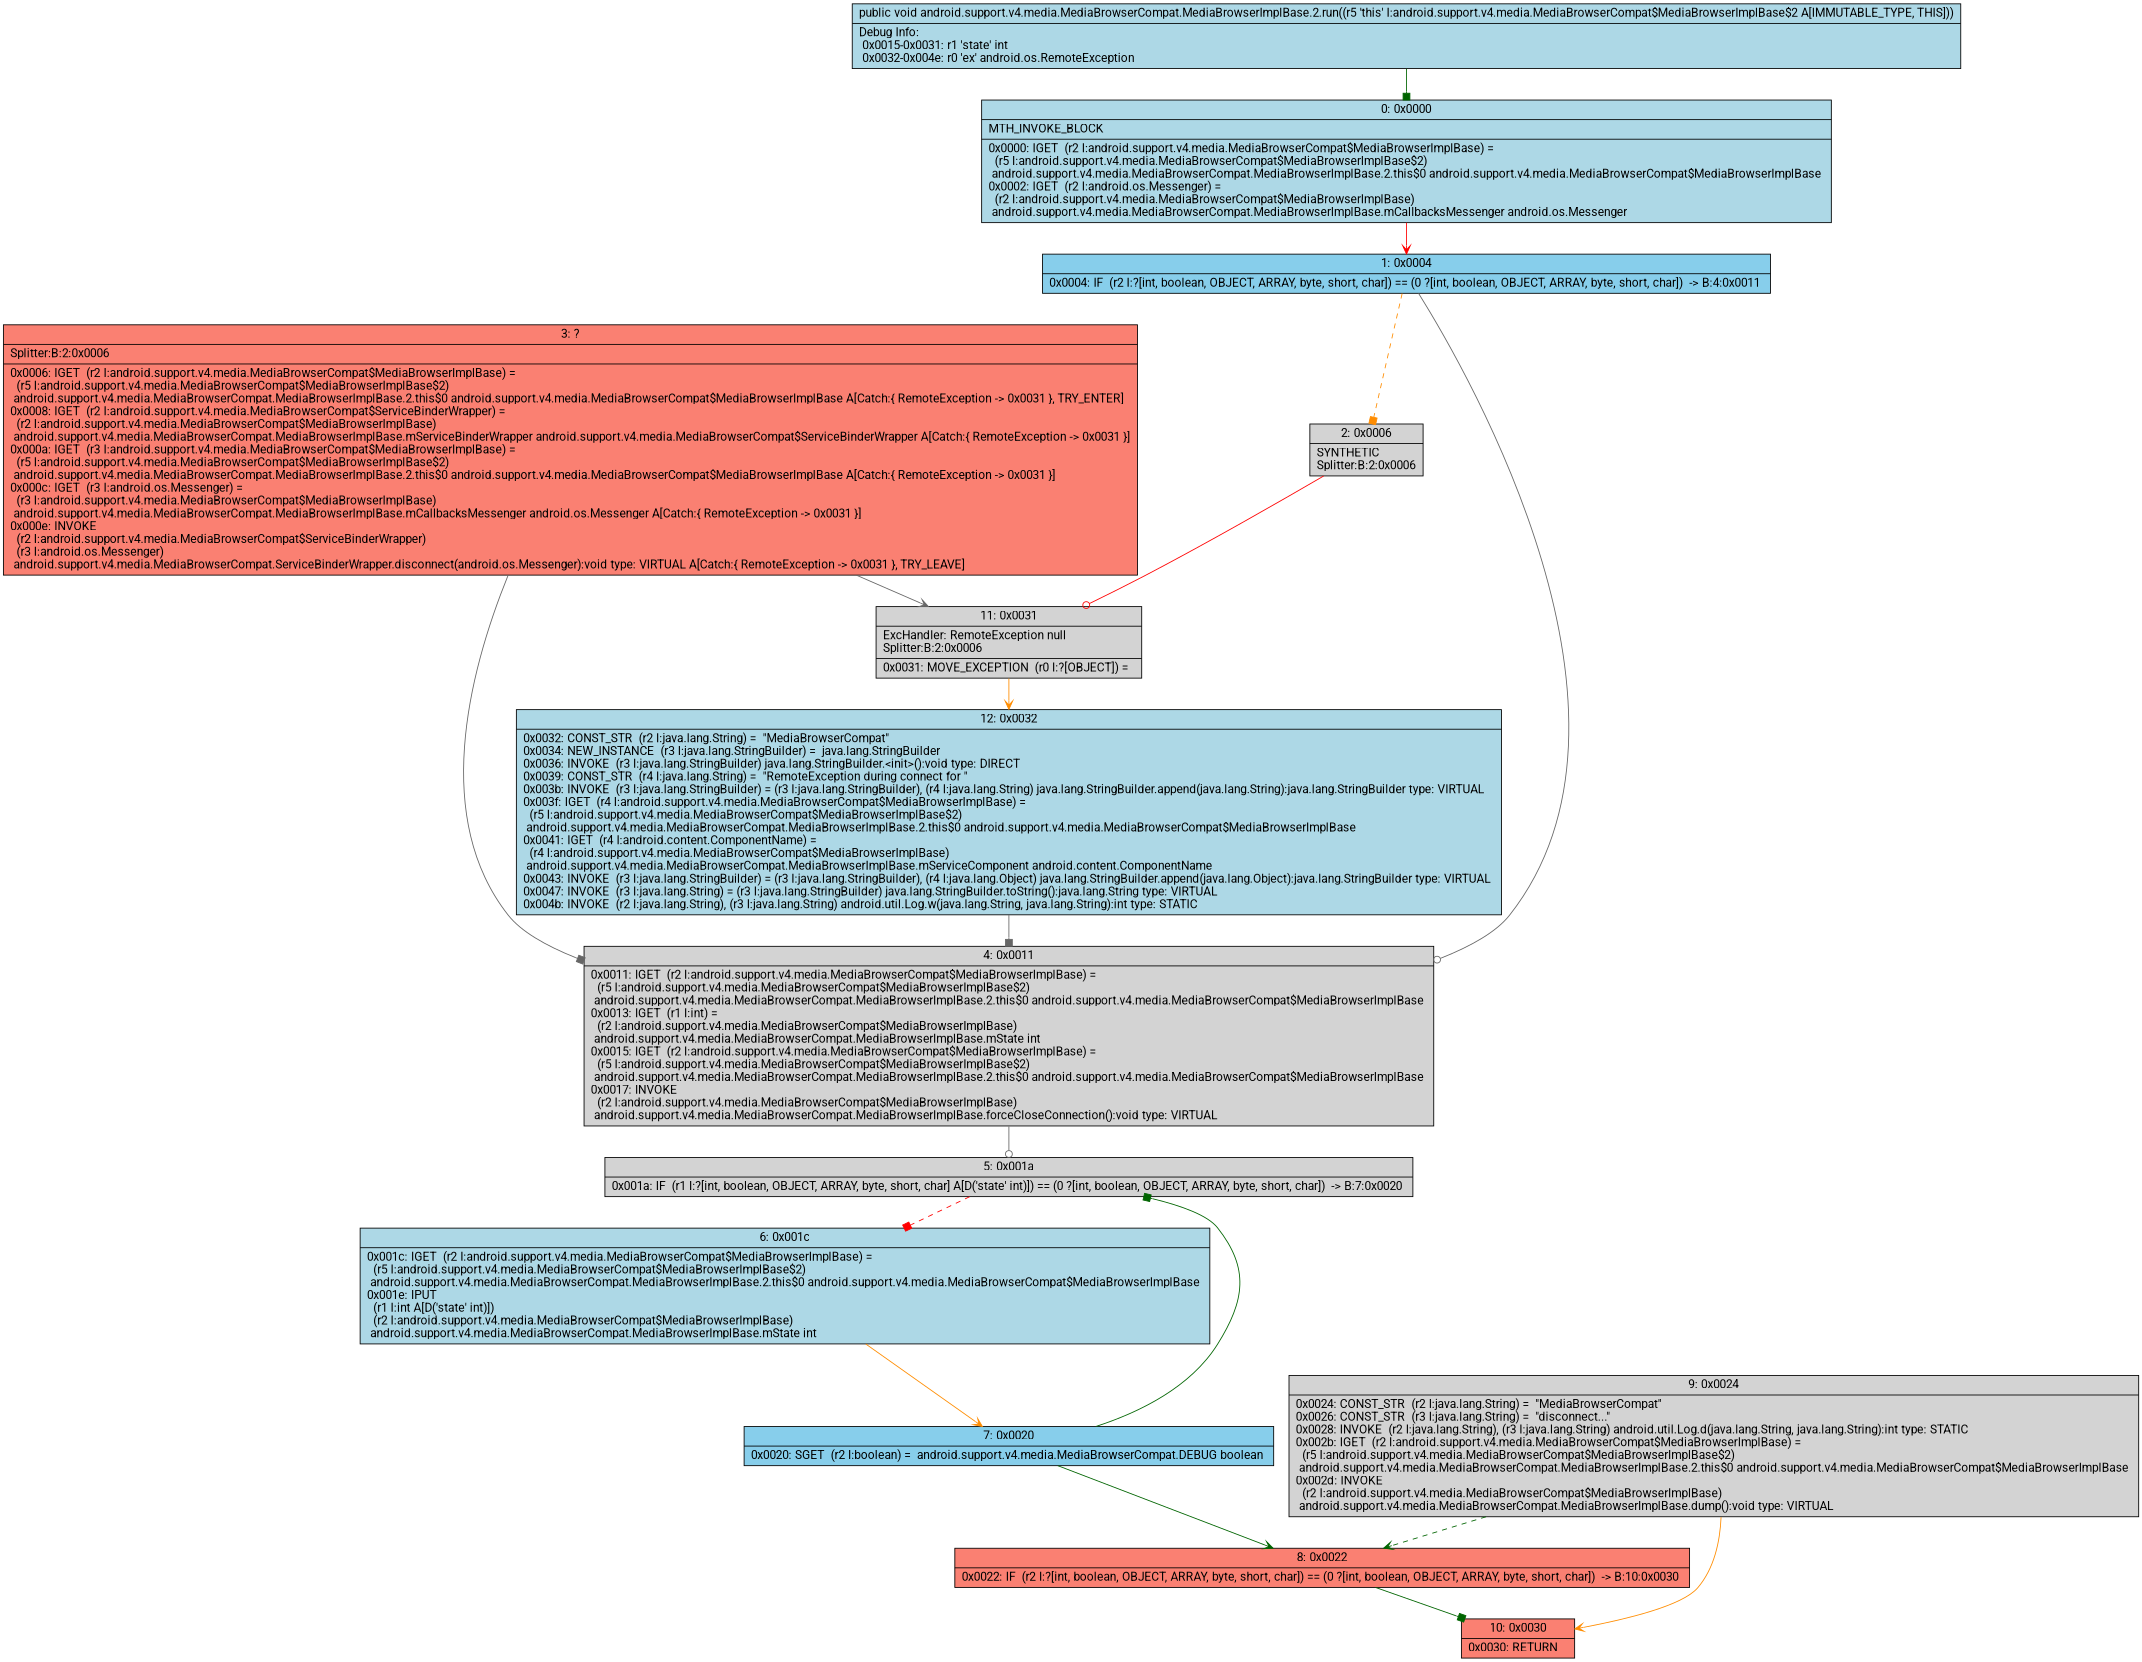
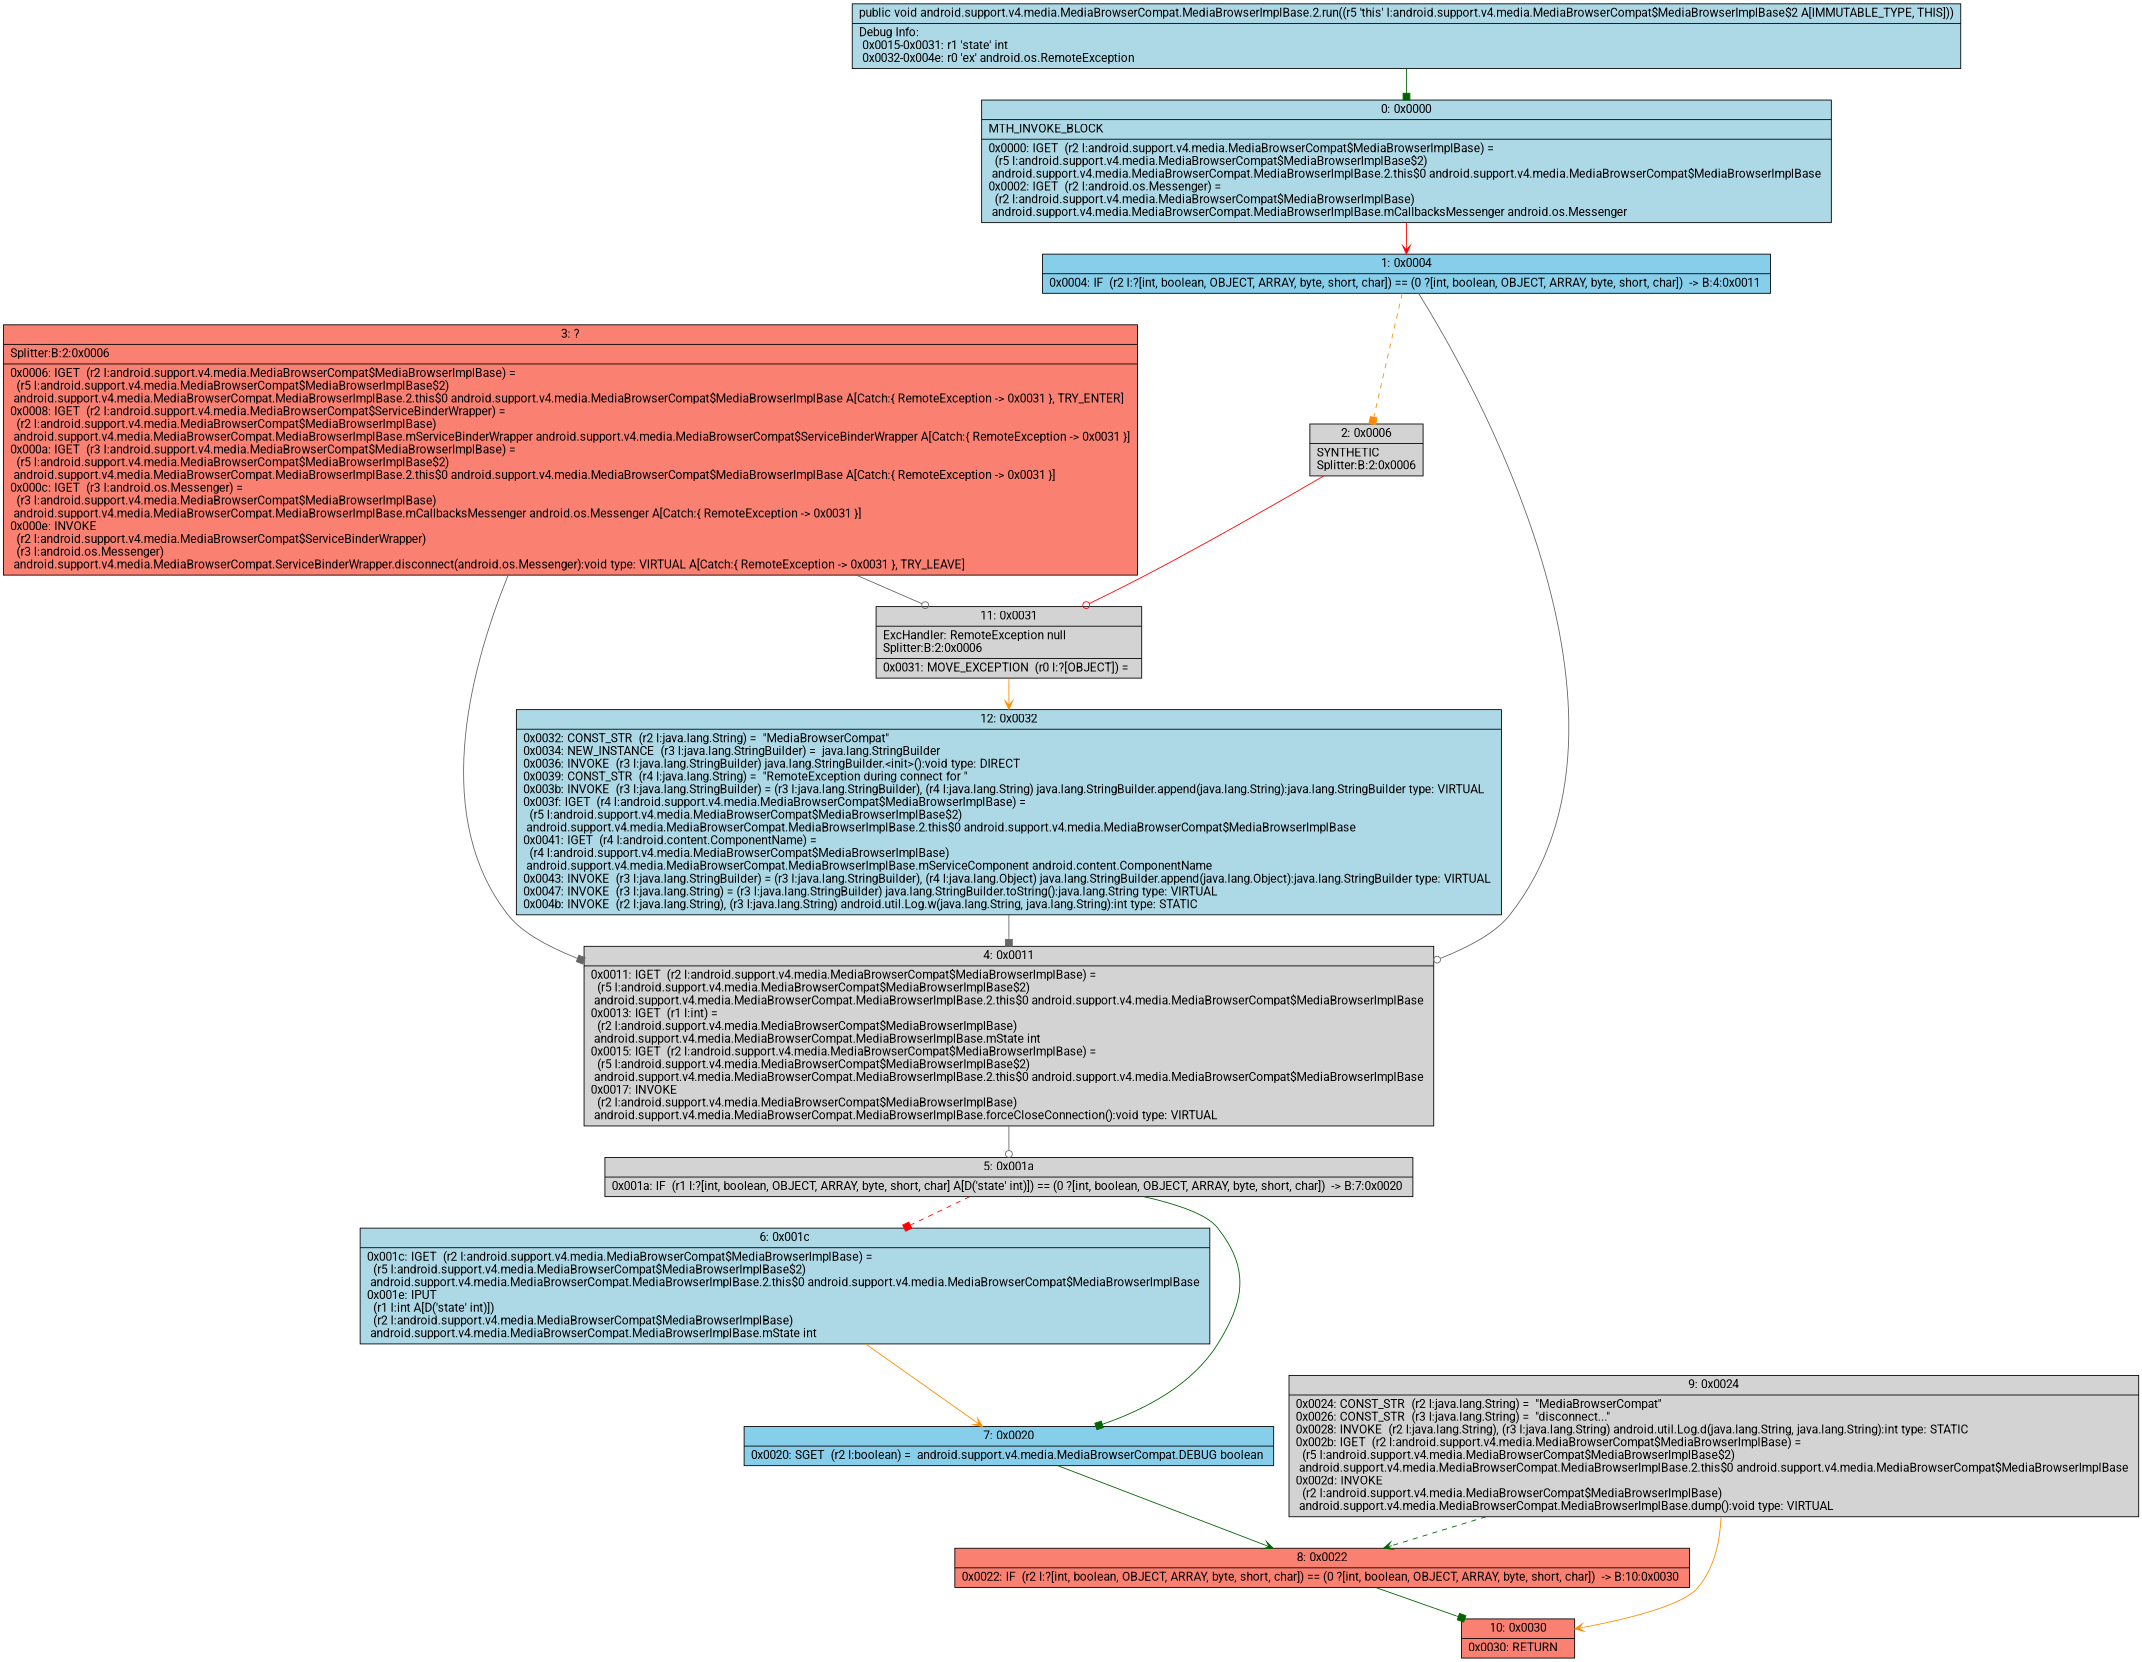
edge "3: ?" -> "11: 0x0031": arrowhead vee -> odot
edge "7: 0x0020" -> "5: 0x001a": reversed
